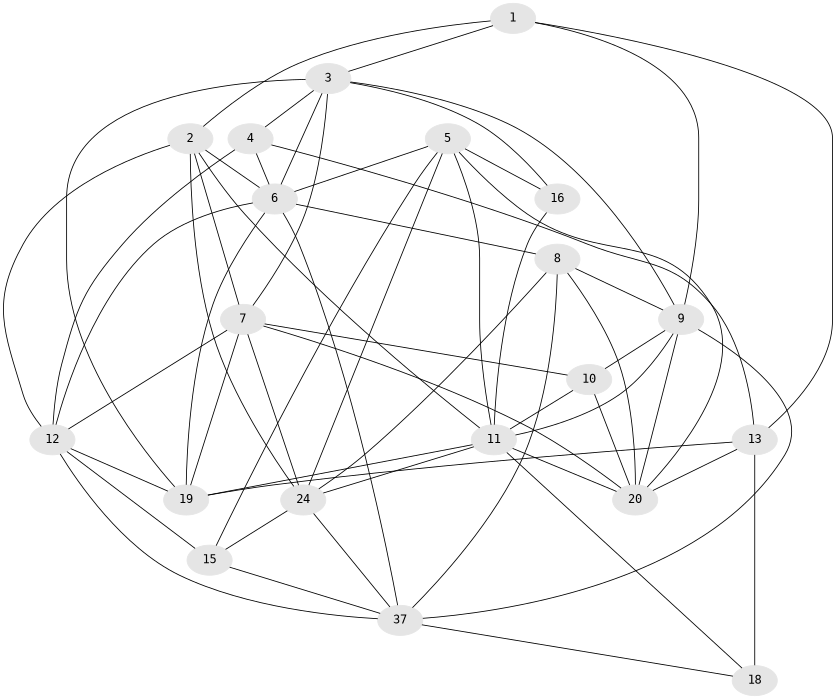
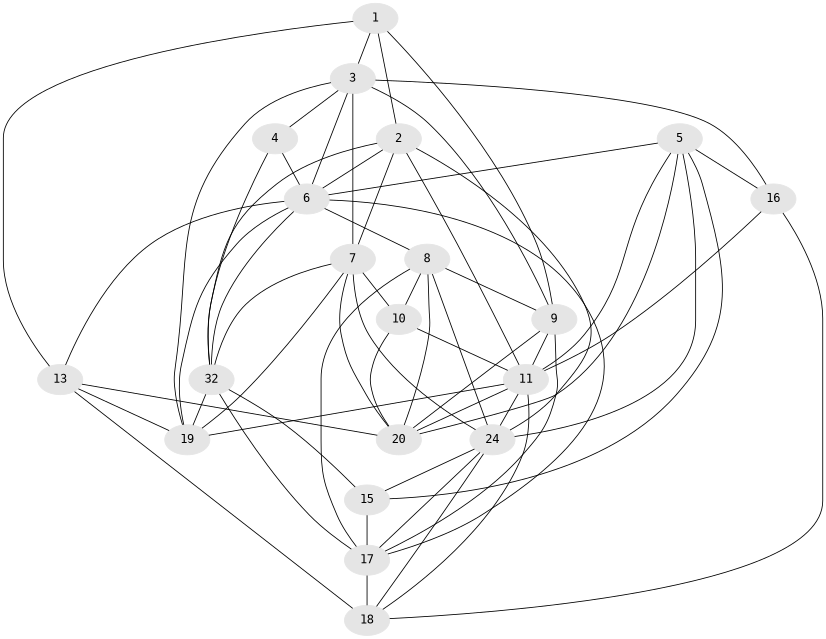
edge "4" -- "13": now "6" -- "13"
edge "9" -- "10": now "8" -- "10"
node "12": label "12" -> "32"
edge "24" -- "18": added
edge "16" -- "18": added
node "37": label "37" -> "17"
